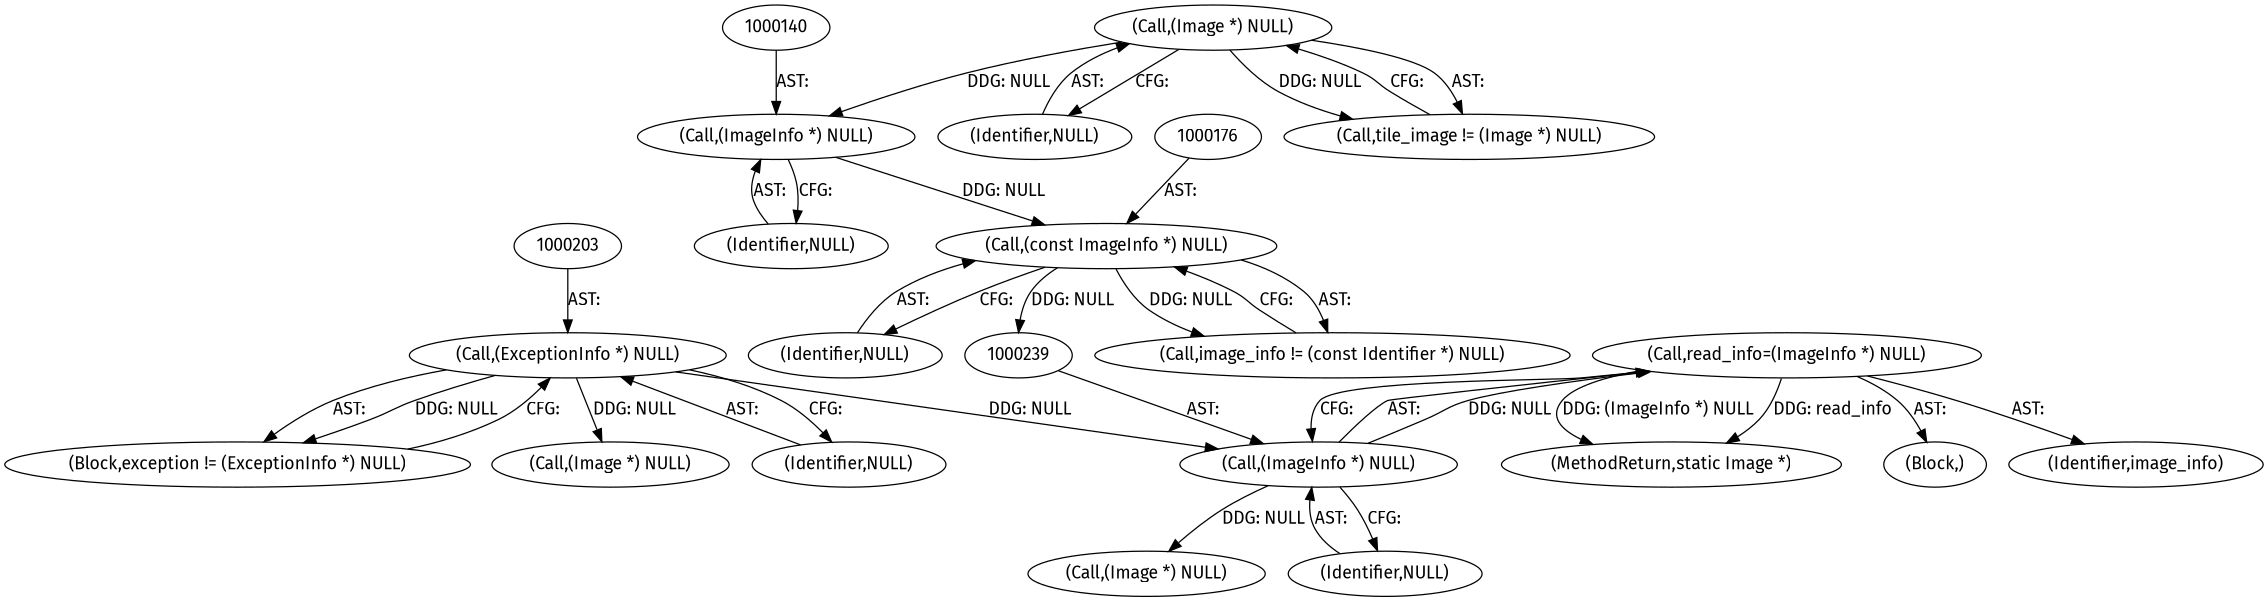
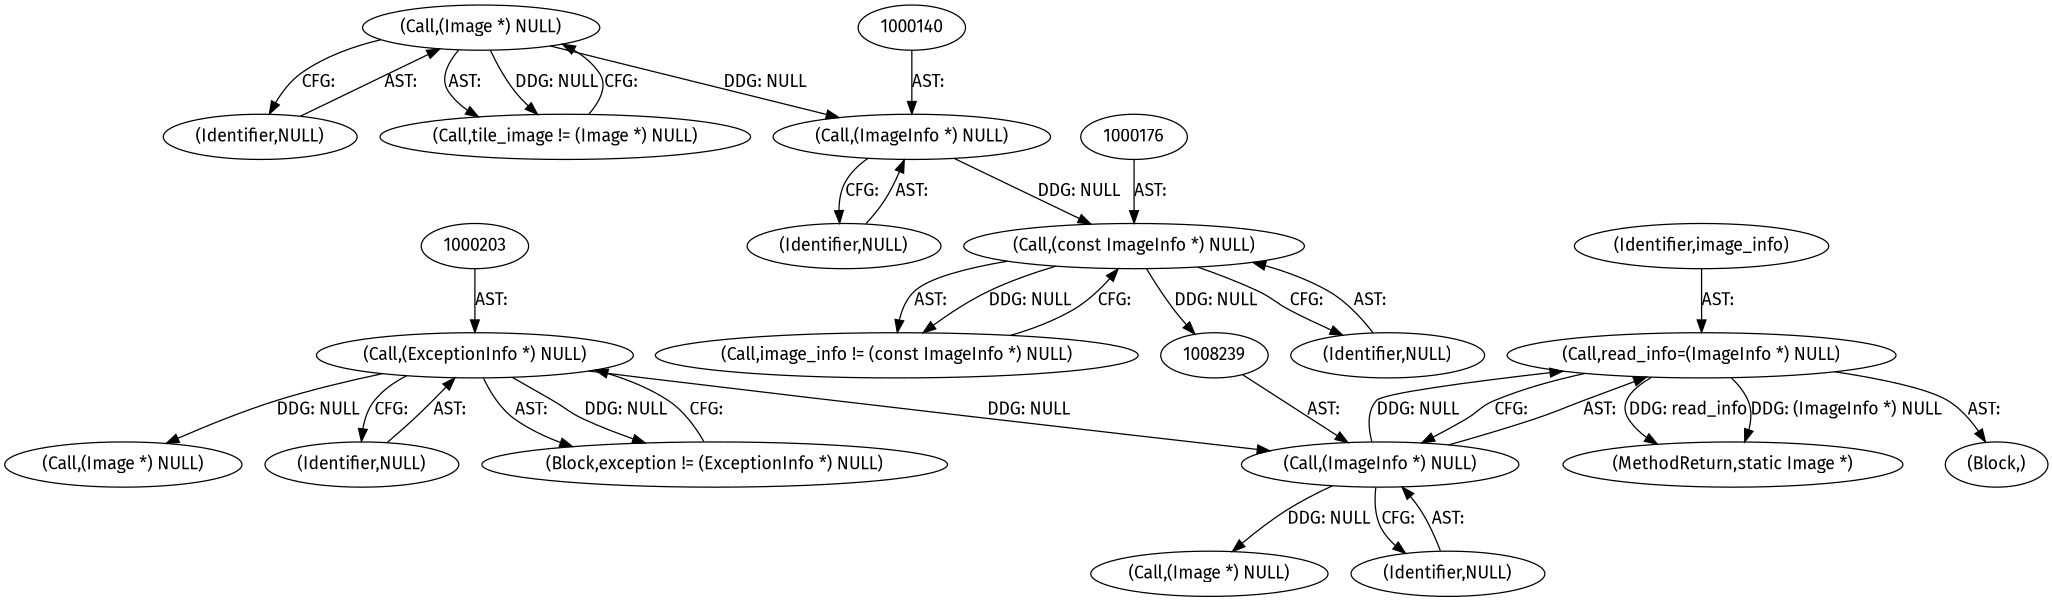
node "1000239": label "1000239" -> "1008239"
node "(Call,image_info != (const Identifier *) NULL)": label "(Call,image_info != (const Identifier *) NULL)" -> "(Call,image_info != (const ImageInfo *) NULL)"
edge "(Call,read_info=(ImageInfo *) NULL)" -> "(Identifier,image_info)": reversed
